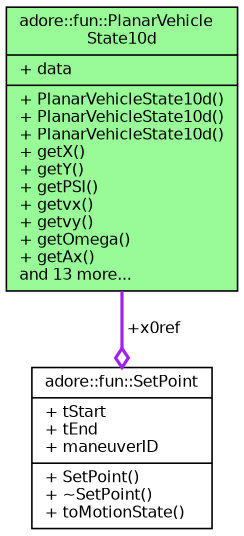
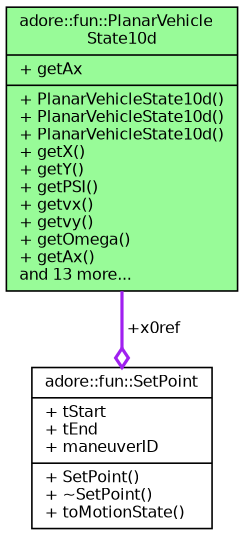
node "adore::fun::PlanarVehicle": text "+ data" -> "+ getAx"
